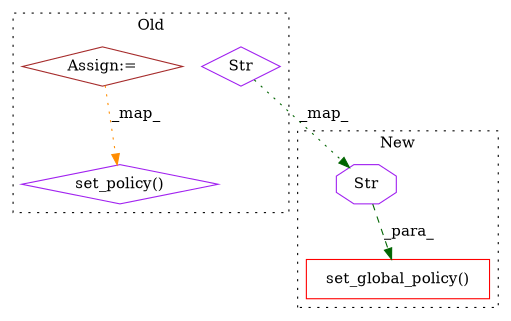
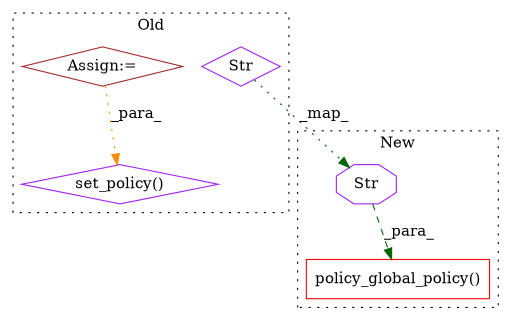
edge "Assign:=" -> "set_policy()": label "_map_" -> "_para_"
node "set_global_policy()": label "set_global_policy()" -> "policy_global_policy()"
